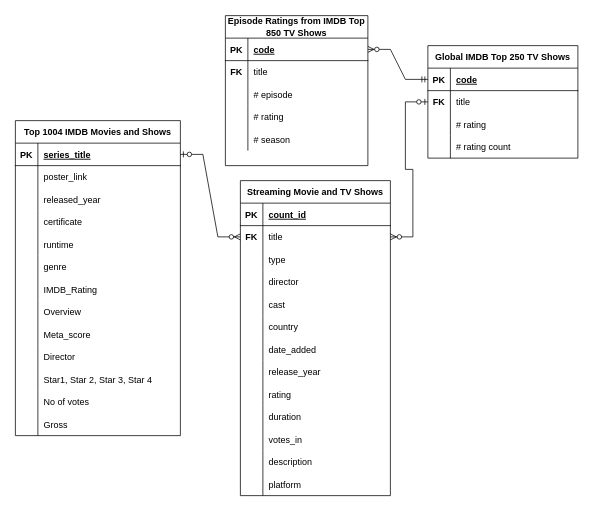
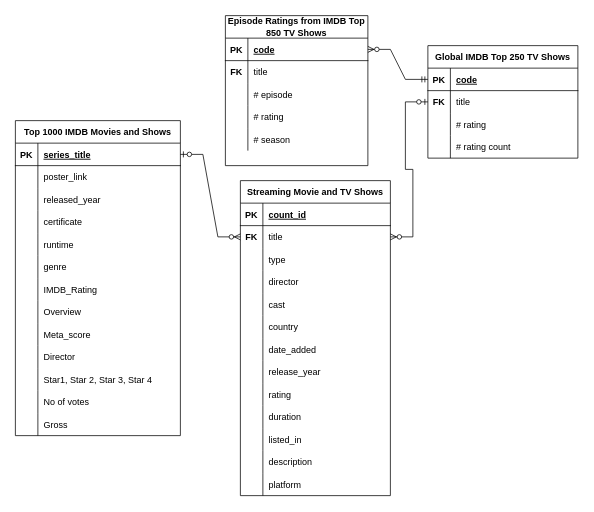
node "Top 1004 IMDB Movies and Shows": label "Top 1004 IMDB Movies and Shows" -> "Top 1000 IMDB Movies and Shows"
node "votes_in": label "votes_in" -> "listed_in"
